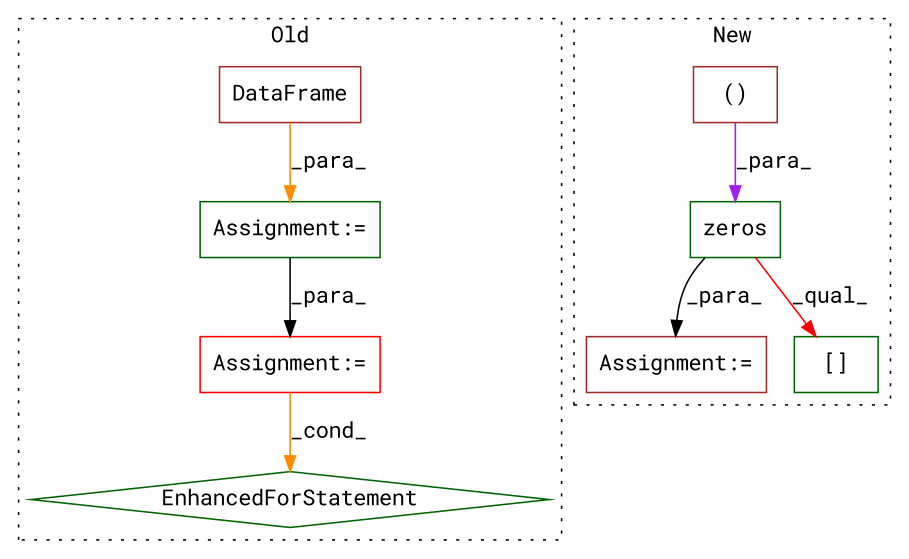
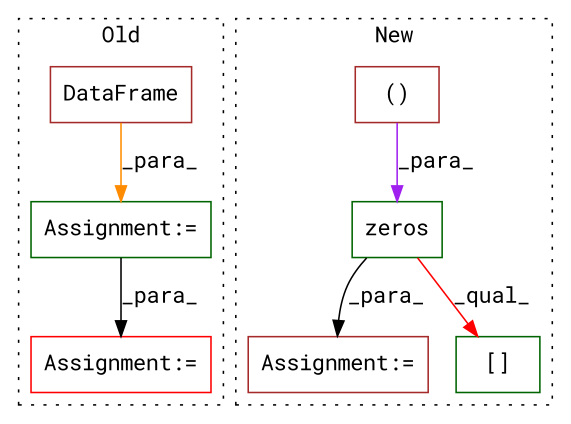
node "EnhancedForStatement": removed
